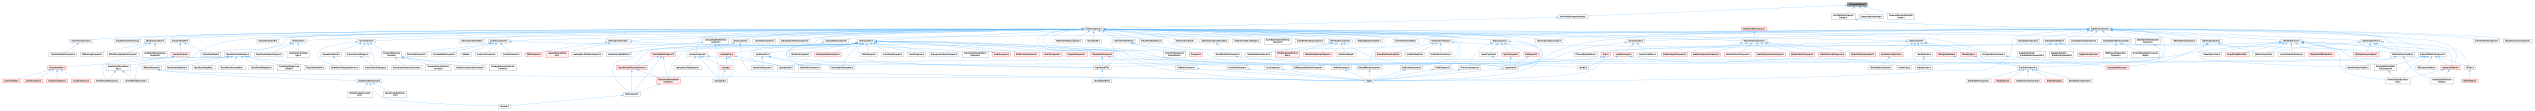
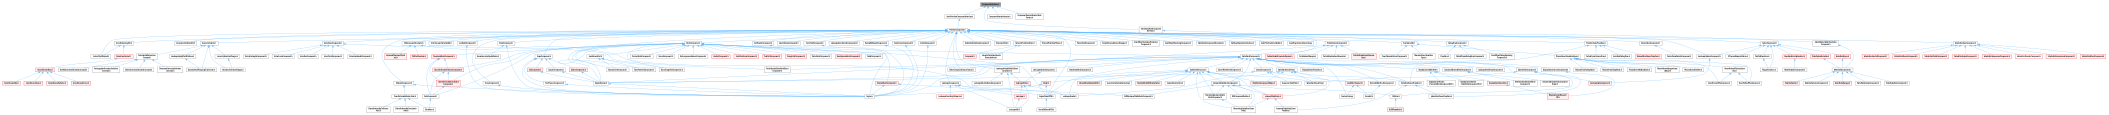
edge "VehicleSimBaseComponent.h" -> "VehicleSimClutchComponent.h": reversed
edge "MaterialEditorMeshComponent.h" -> "SplineMeshComponentDescriptor.h": now "MaterialEditorMeshComponent.h" -> "StaticMeshComponent.h"
edge "StaticMeshComponent.h" -> "MeshComponent.h": added
node "EQSRenderingComponent.h": label "EQSRenderingComponent.h" -> "ProxyDesc.h"
node "DynamicMeshSelector.h": label "DynamicMeshSelector.h" -> "LandscapeHeightfieldCollision.h"
node "Callback.h": label "Callback.h" -> "GizmoRectangleComponent.h"
node "PhysicsDrivenSwimmingMode.h": removed
node "LandscapeGrassWeightExporter.h": color grey40 -> red
node "IDisplayClusterBlueprint API.h": added
